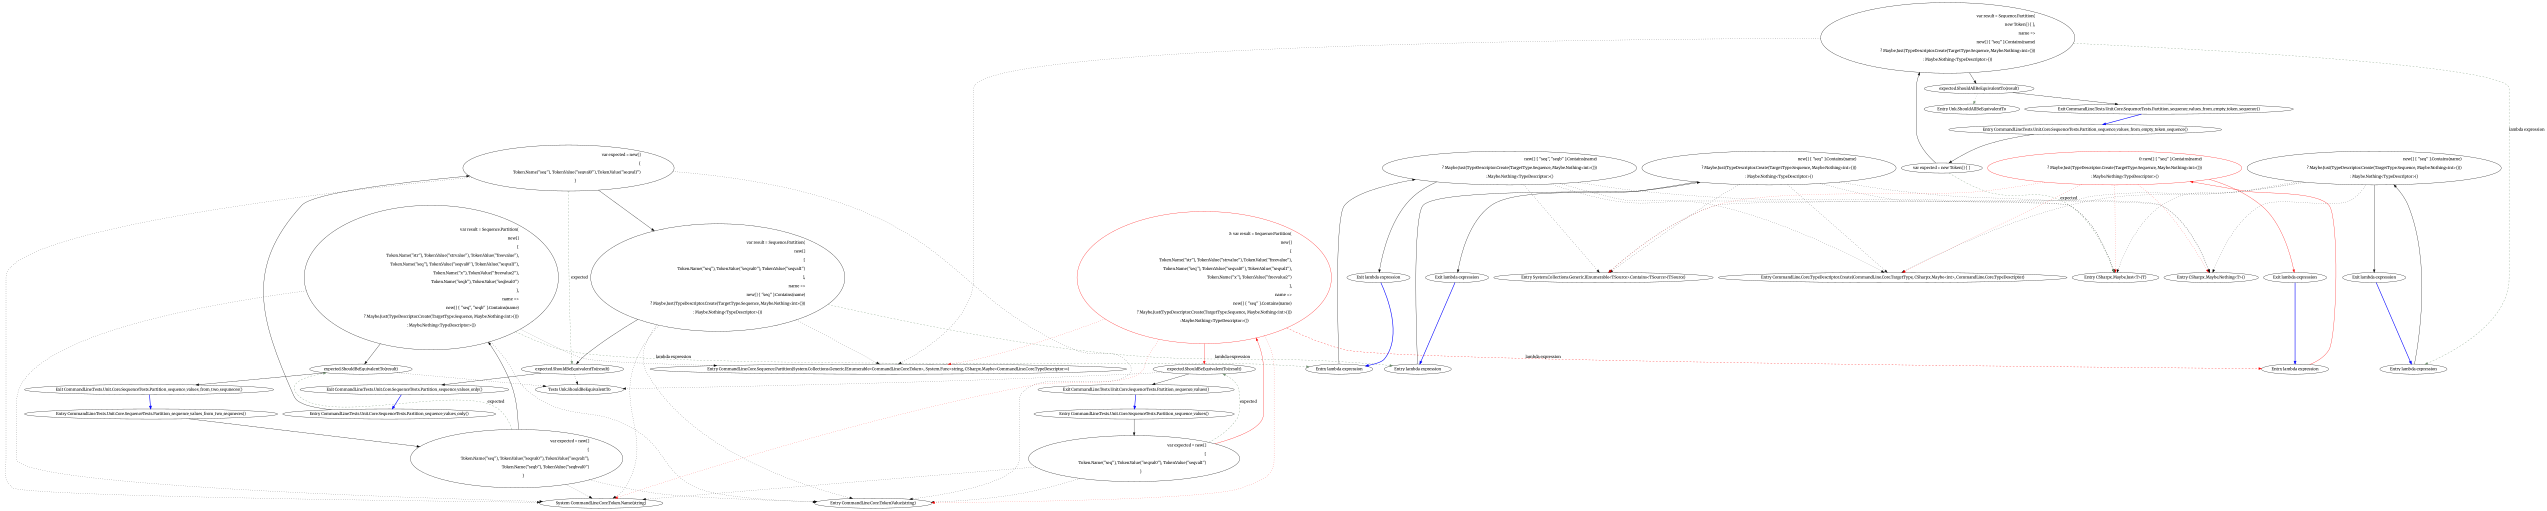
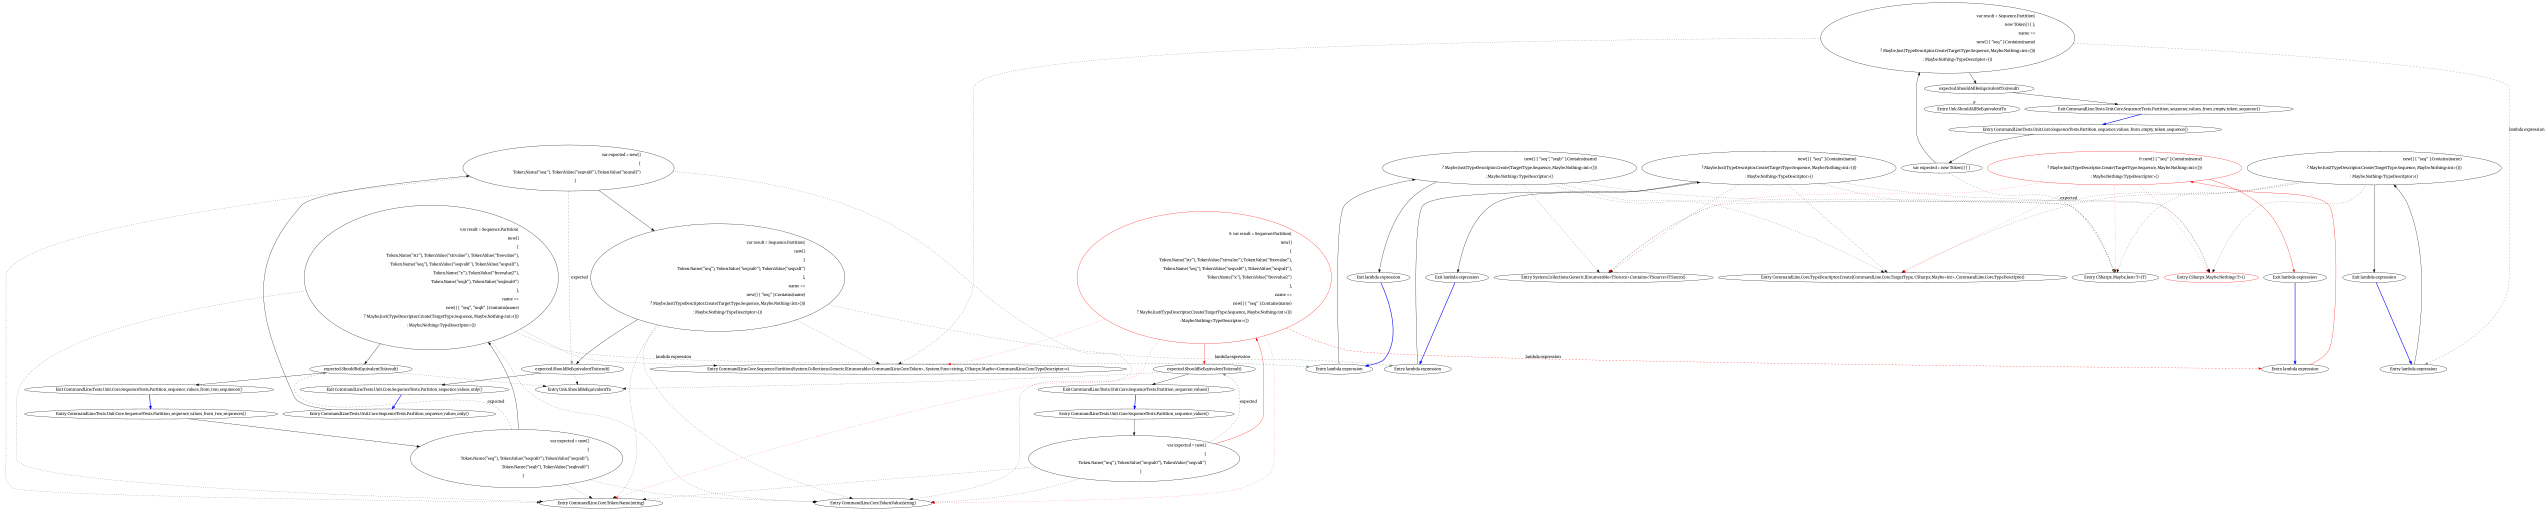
node "Entry CSharpx.Maybe.Nothing<T>()": color black -> red
node "Tests Unk.ShouldBeEquivalentTo": label "Tests Unk.ShouldBeEquivalentTo" -> "Entry Unk.ShouldBeEquivalentTo"
node "System CommandLine.Core.Token.Name(string)": label "System CommandLine.Core.Token.Name(string)" -> "Entry CommandLine.Core.Token.Name(string)"
